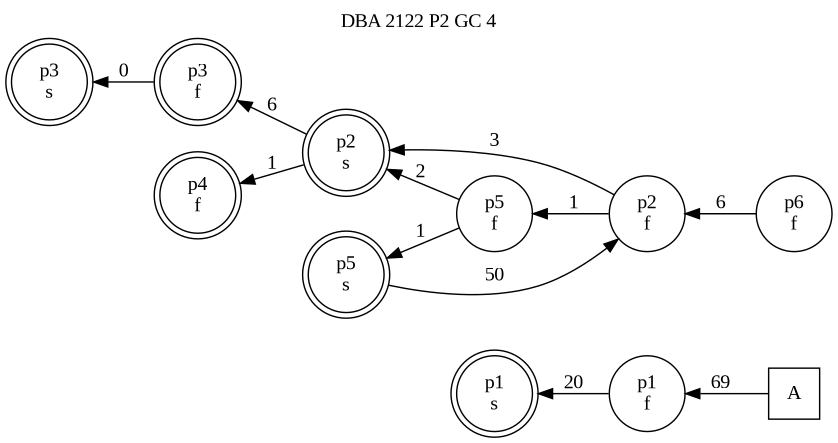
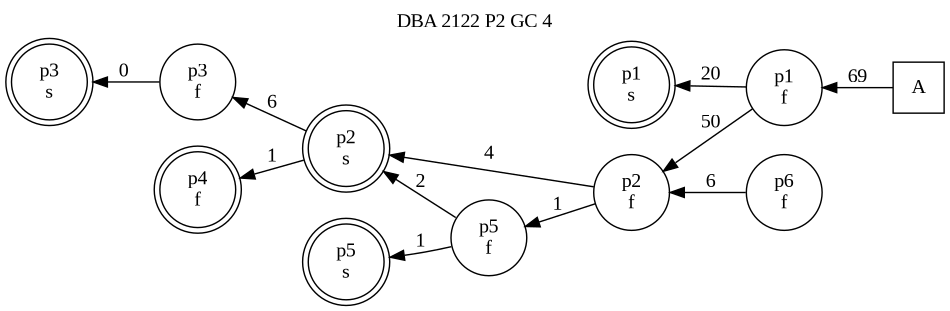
node "p3 f": shape doublecircle -> circle
edge "p2 f" -> "p2 s": label "3" -> "4"
edge "p5 s" -> "p2 f": now "p1 f" -> "p2 f"
